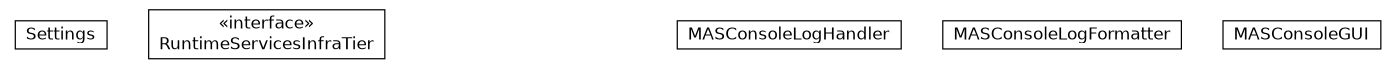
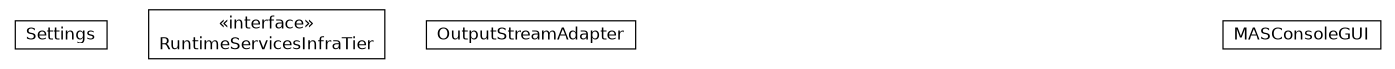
node "OutputStreamAdapter": added
node "MASConsoleLogHandler": removed
node "MASConsoleLogFormatter": removed
